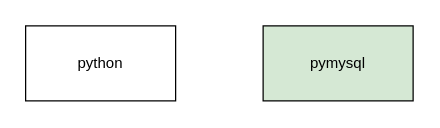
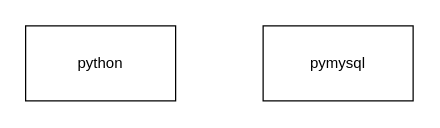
node "pymysql": fillcolor #d5e8d4 -> #ffffff
